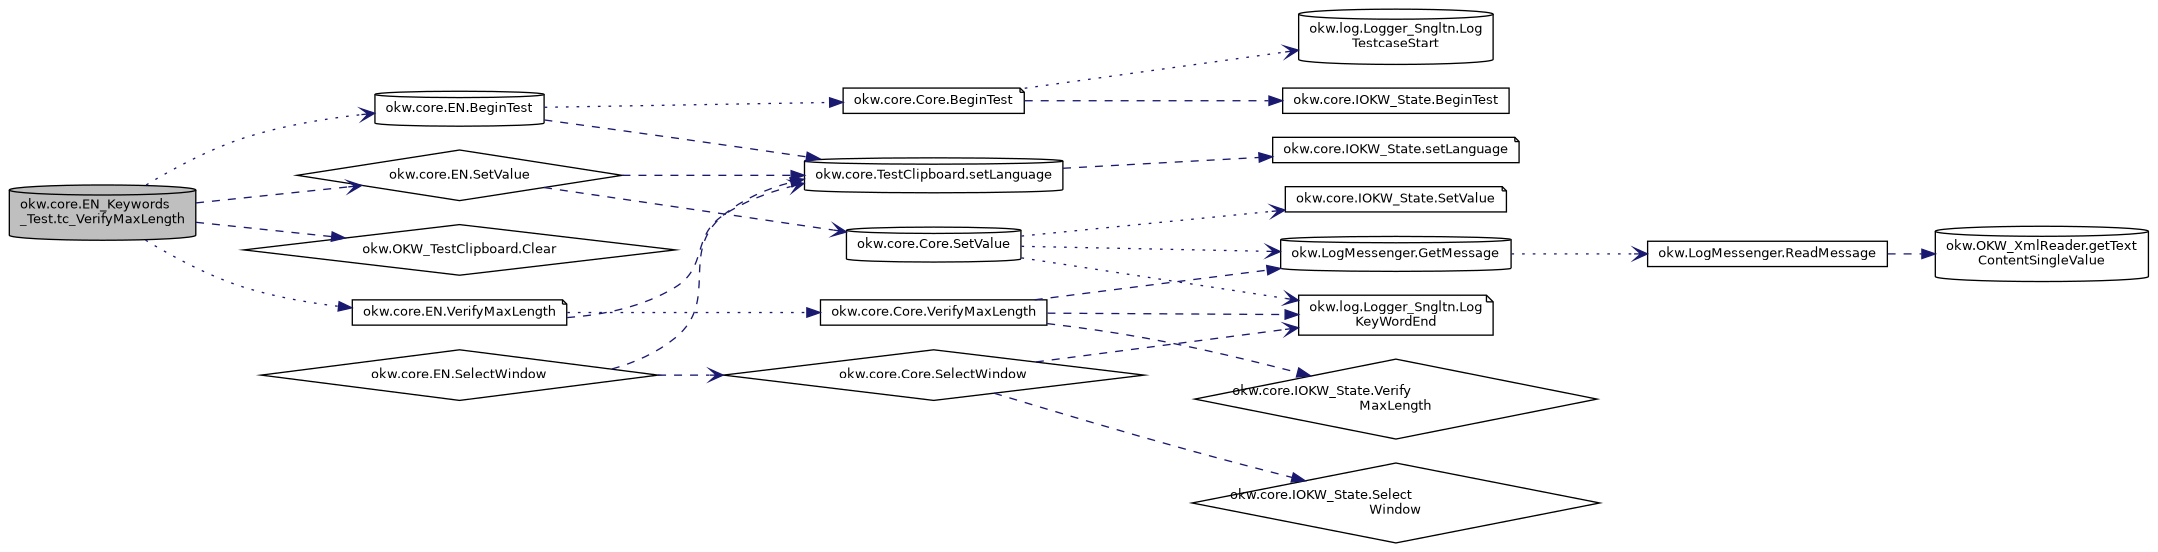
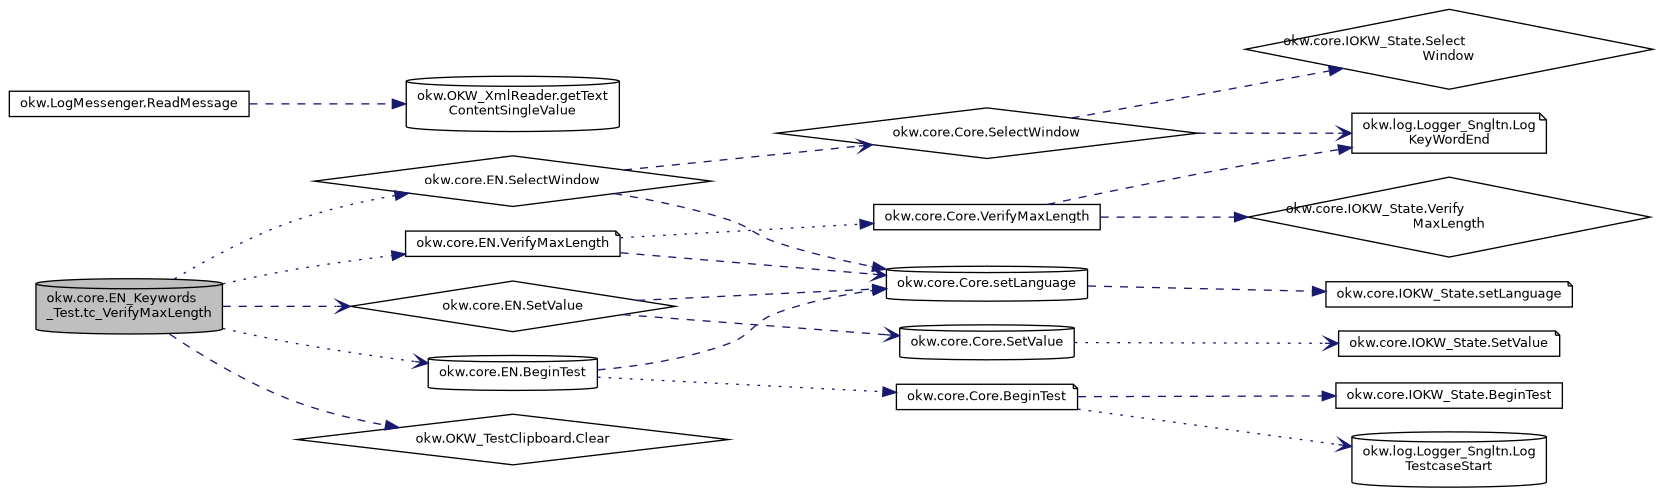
node "okw.core.TestClipboard.setLanguage": label "okw.core.TestClipboard.setLanguage" -> "okw.core.Core.setLanguage"
edge "okw.core.EN_Keywords _Test.tc_VerifyMaxLength" -> "okw.core.EN.SelectWindow": added
node "okw.LogMessenger.GetMessage": removed
edge "okw.core.Core.SetValue" -> "okw.log.Logger_Sngltn.Log KeyWordEnd": removed
